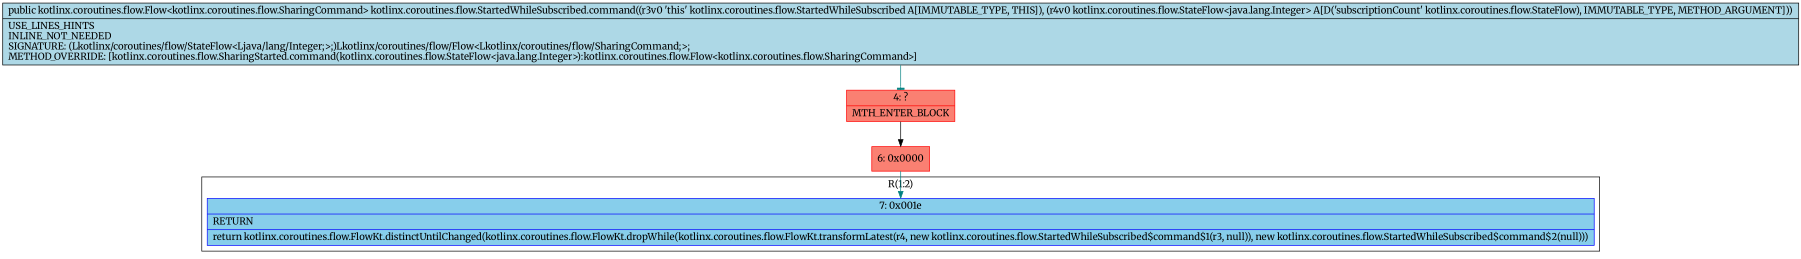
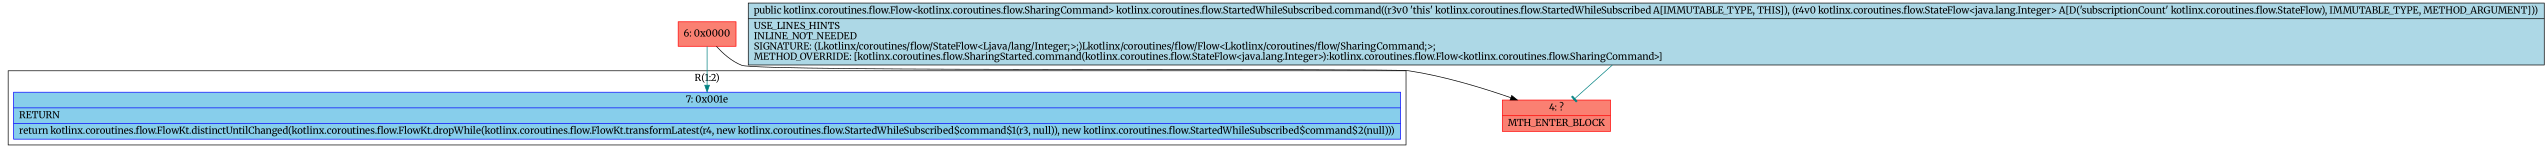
edge "4: ?" -> "6: 0x0000": reversed
